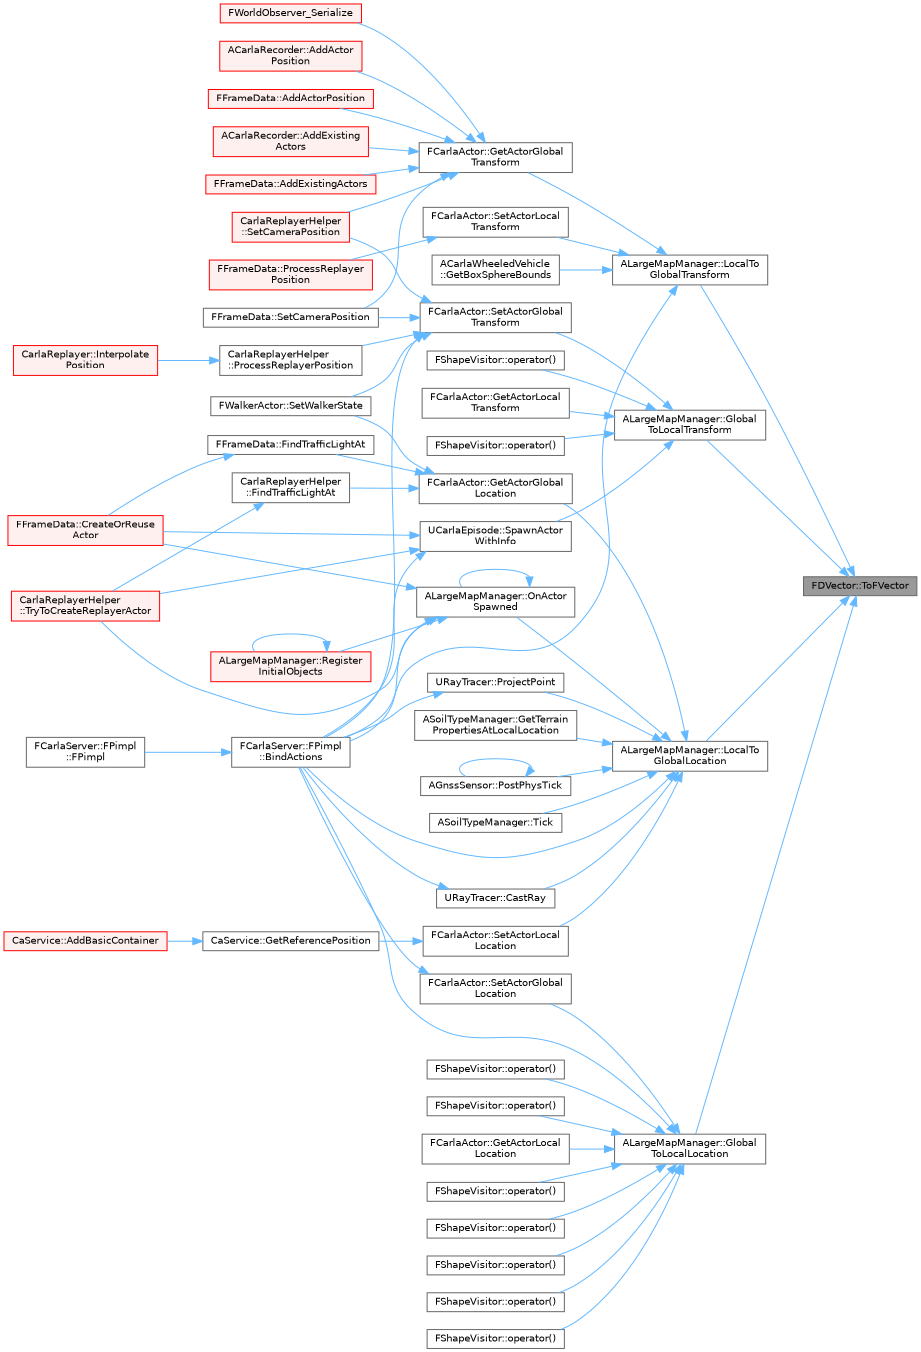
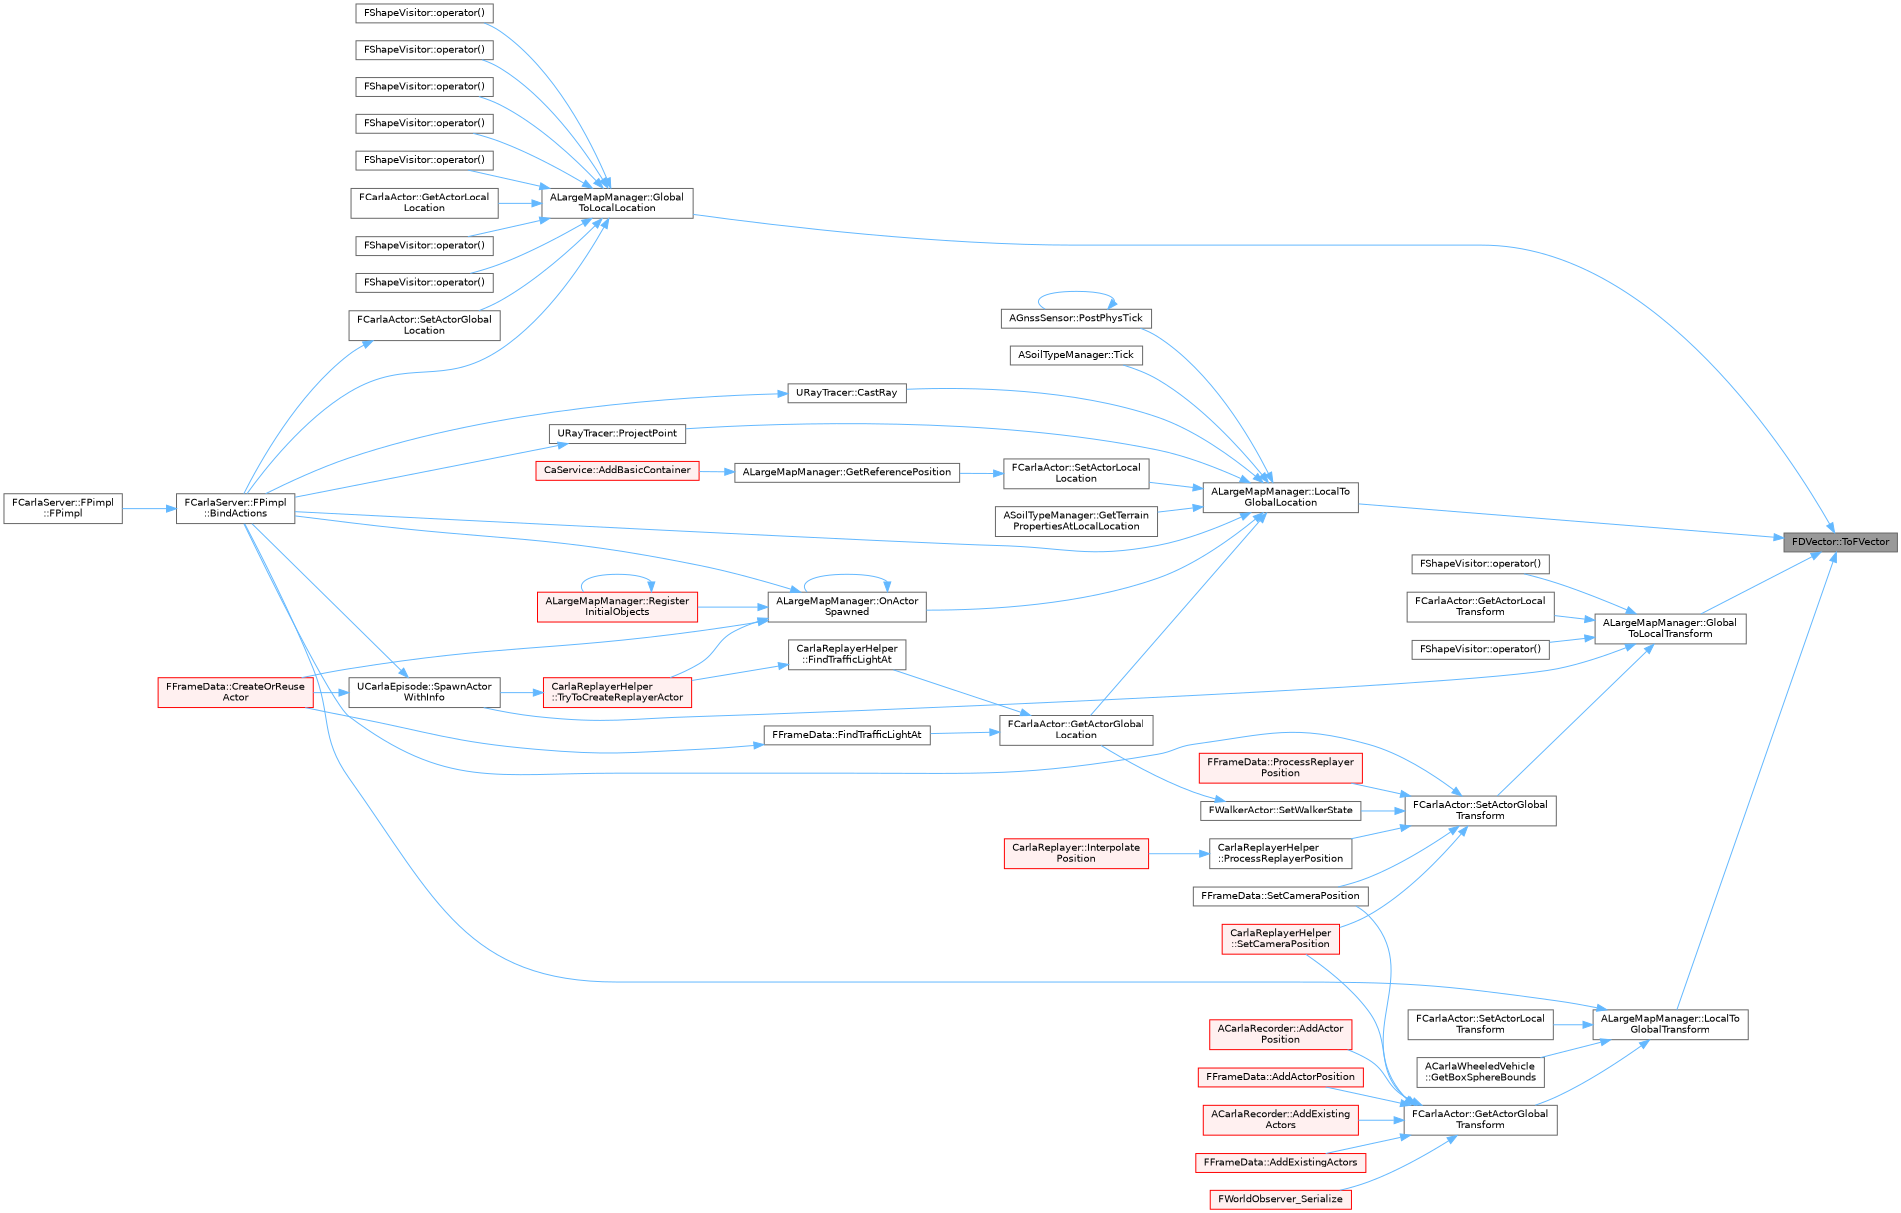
edge "FFrameData::ProcessReplayer Position" -> "FCarlaActor::SetActorLocal Transform": now "FFrameData::ProcessReplayer Position" -> "FCarlaActor::SetActorGlobal Transform"
edge "FWalkerActor::SetWalkerState" -> "FCarlaActor::GetActorGlobal Location": reversed
edge "CarlaReplayerHelper ::TryToCreateReplayerActor" -> "UCarlaEpisode::SpawnActor WithInfo": reversed
node "CaService::GetReferencePosition": label "CaService::GetReferencePosition" -> "ALargeMapManager::GetReferencePosition"
